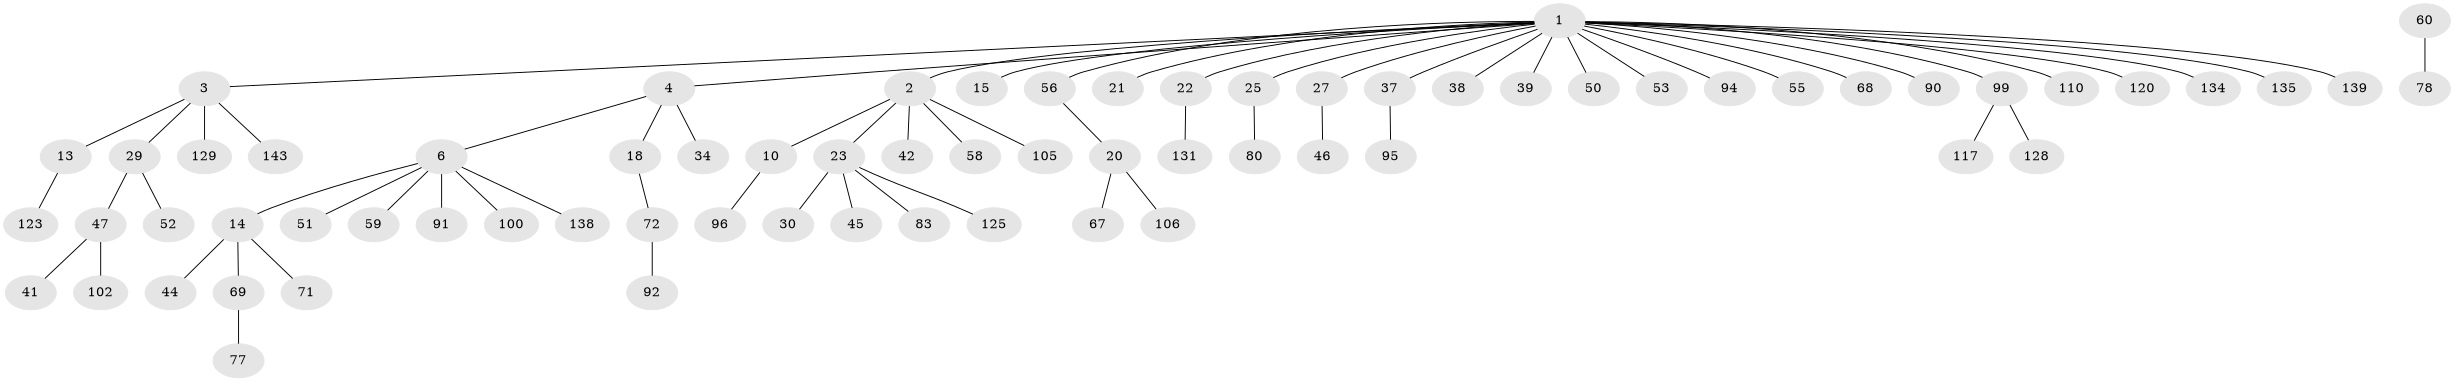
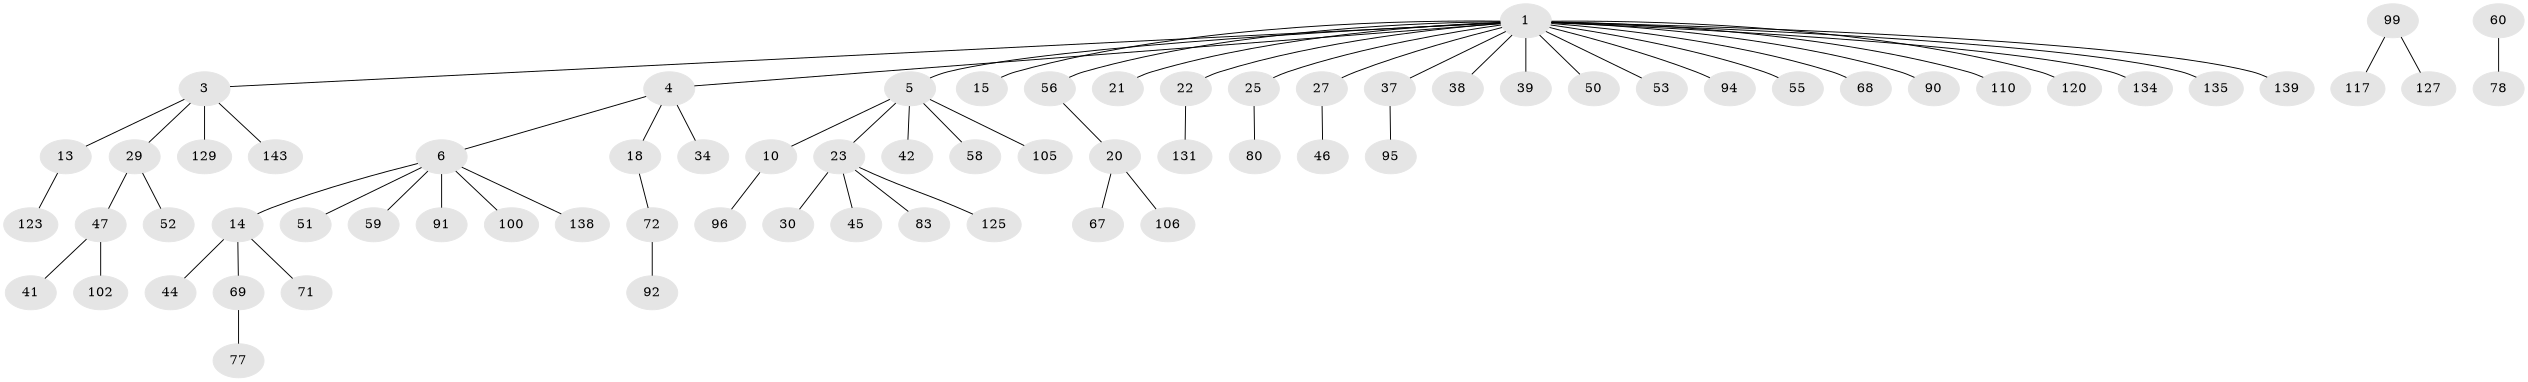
edge "1" -- "99": removed
node "2": label "2" -> "5"
node "128": label "128" -> "127"
